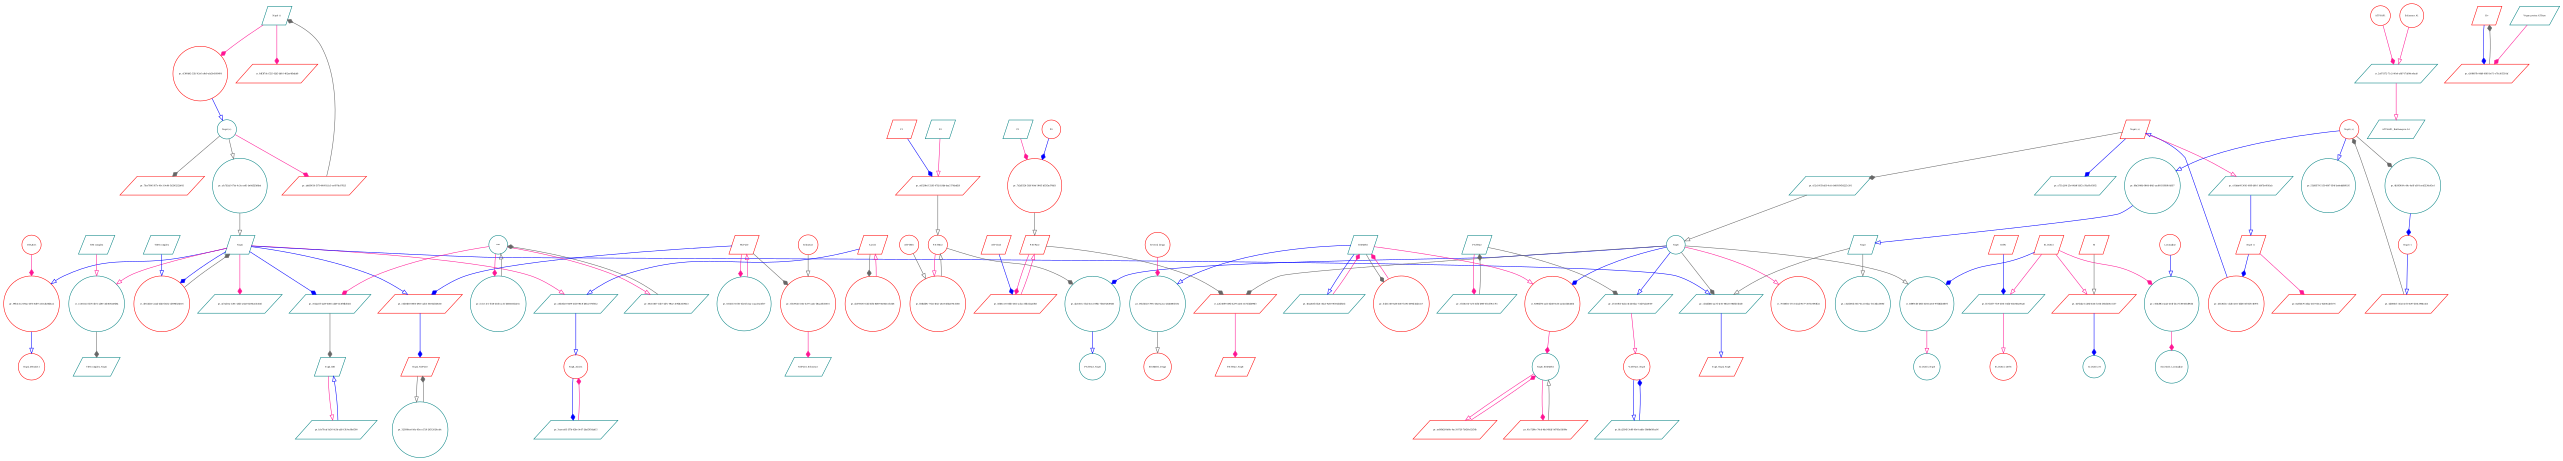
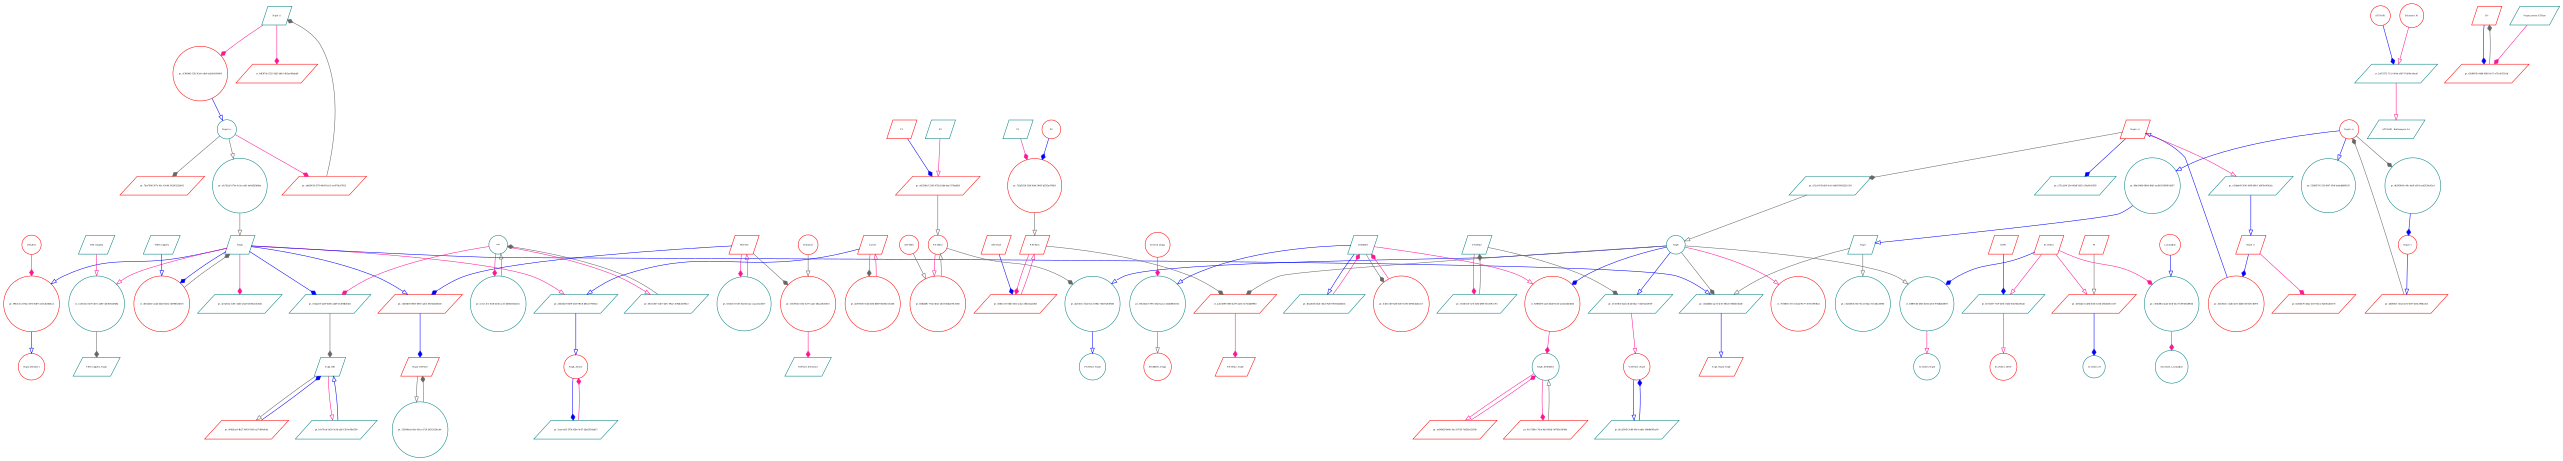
edge "ATP6AP1" -> "pr_2a871f72-71c2-46e4-a6b7-f7af84ce0aa8": color deeppink -> blue
edge "Nsp6" -> "pr_ab3c6e1c-ffad-4ec2-89bc-7b8272839463": arrowhead diamond -> onormal
node "pr_40424ac8-4b27-4063-814f-aa17d09efeda": added
